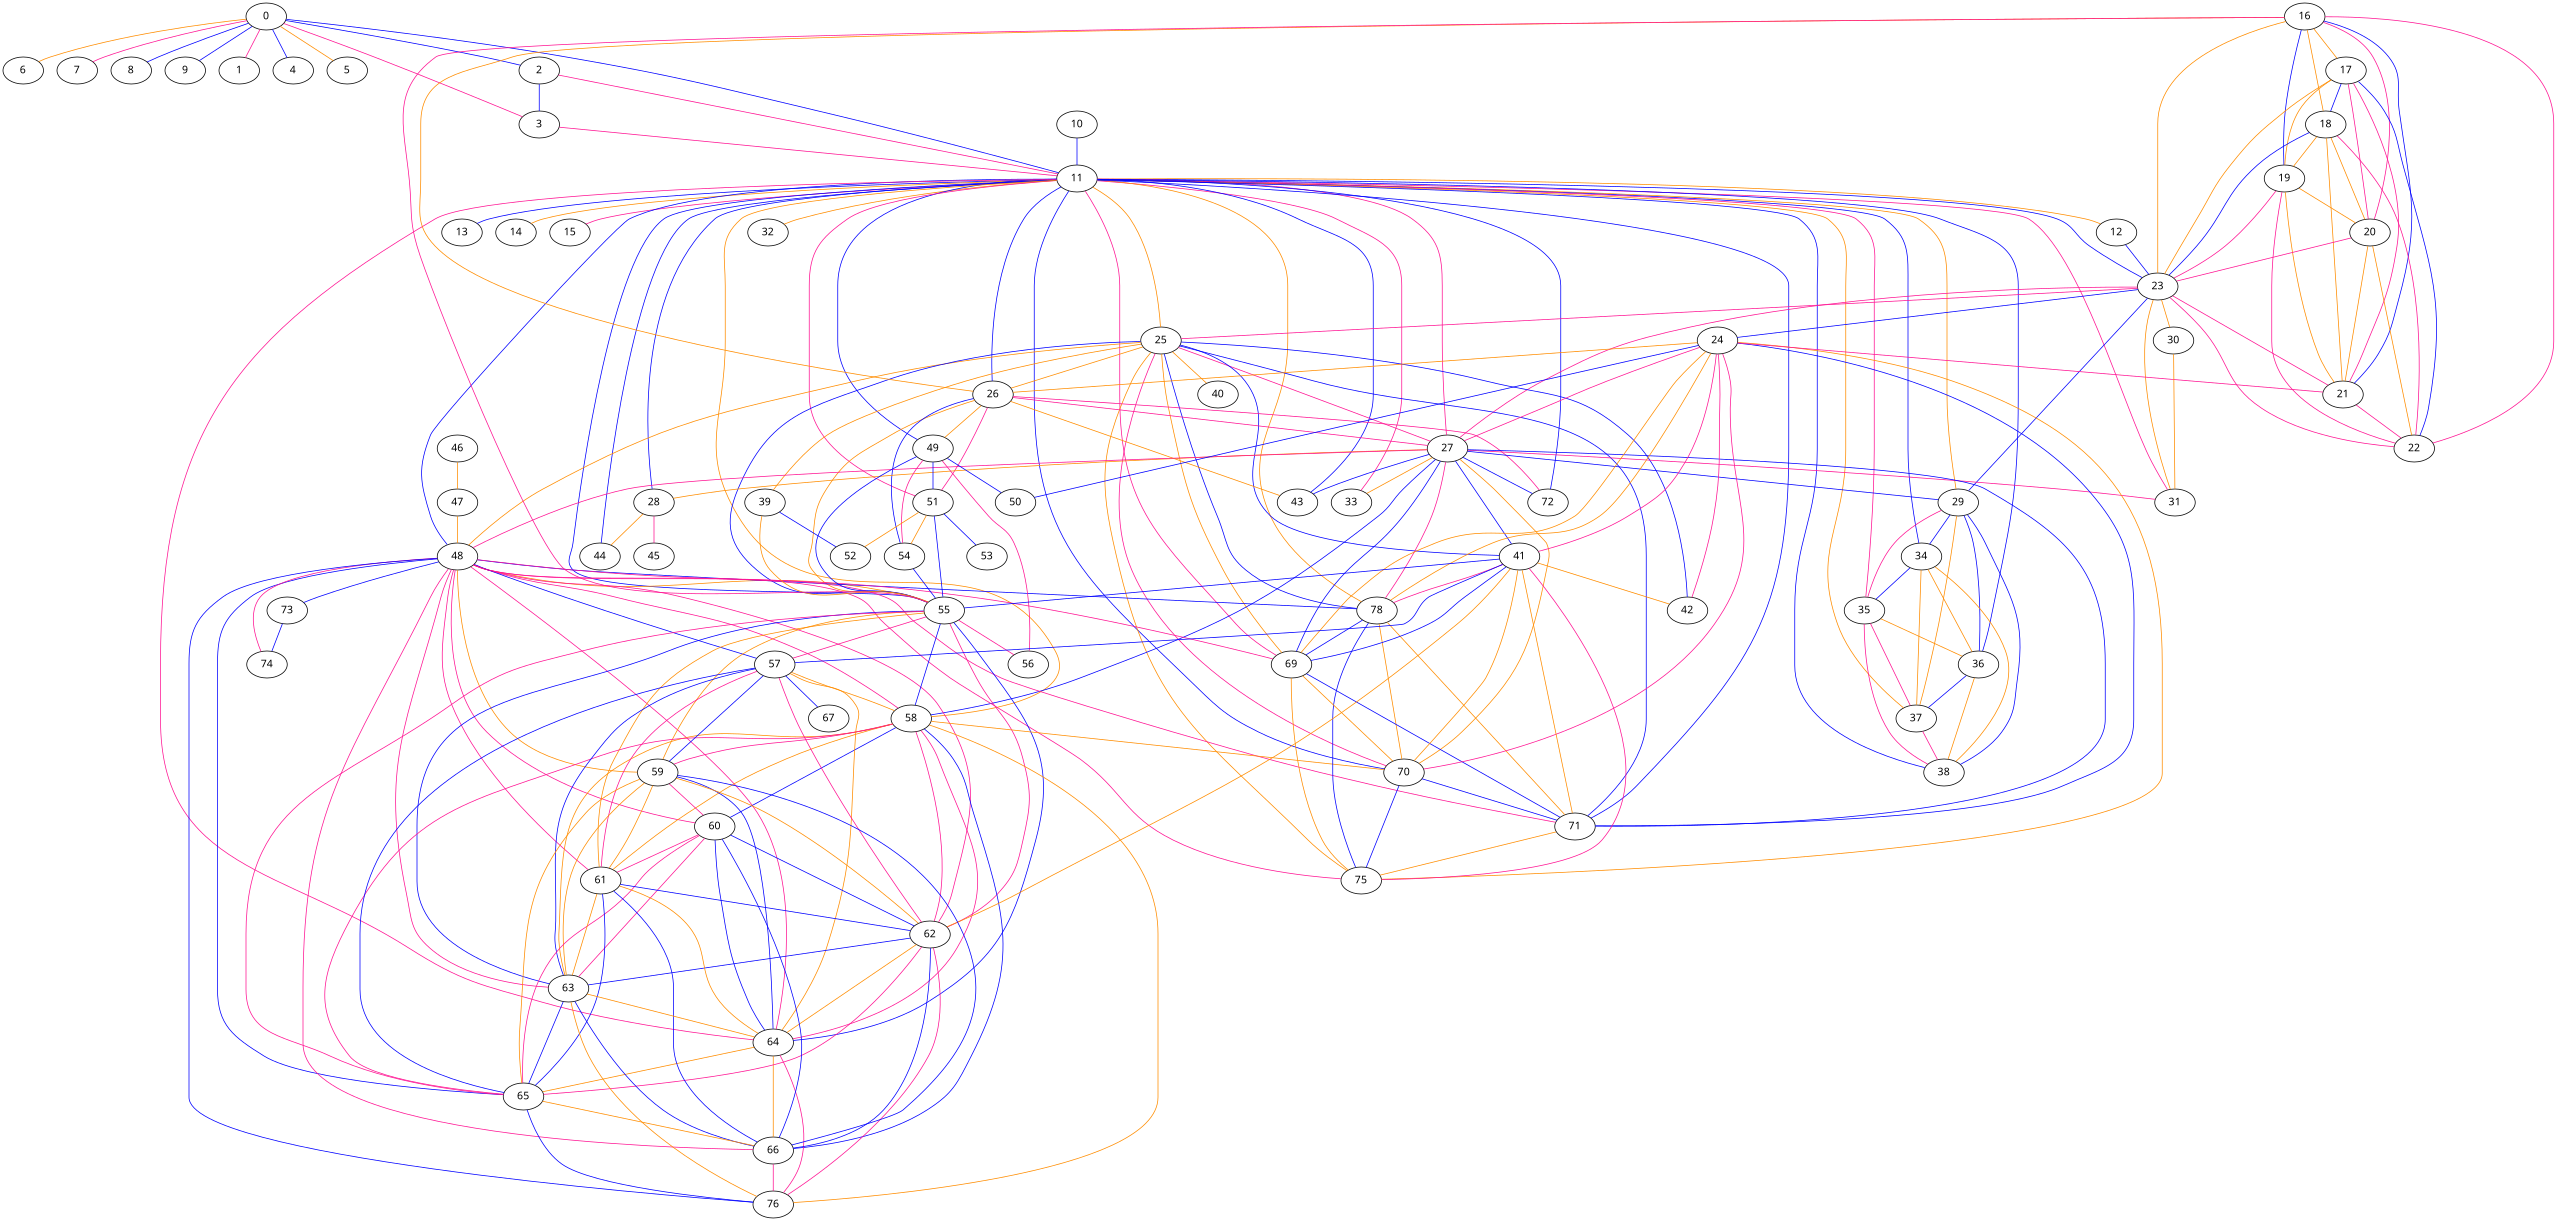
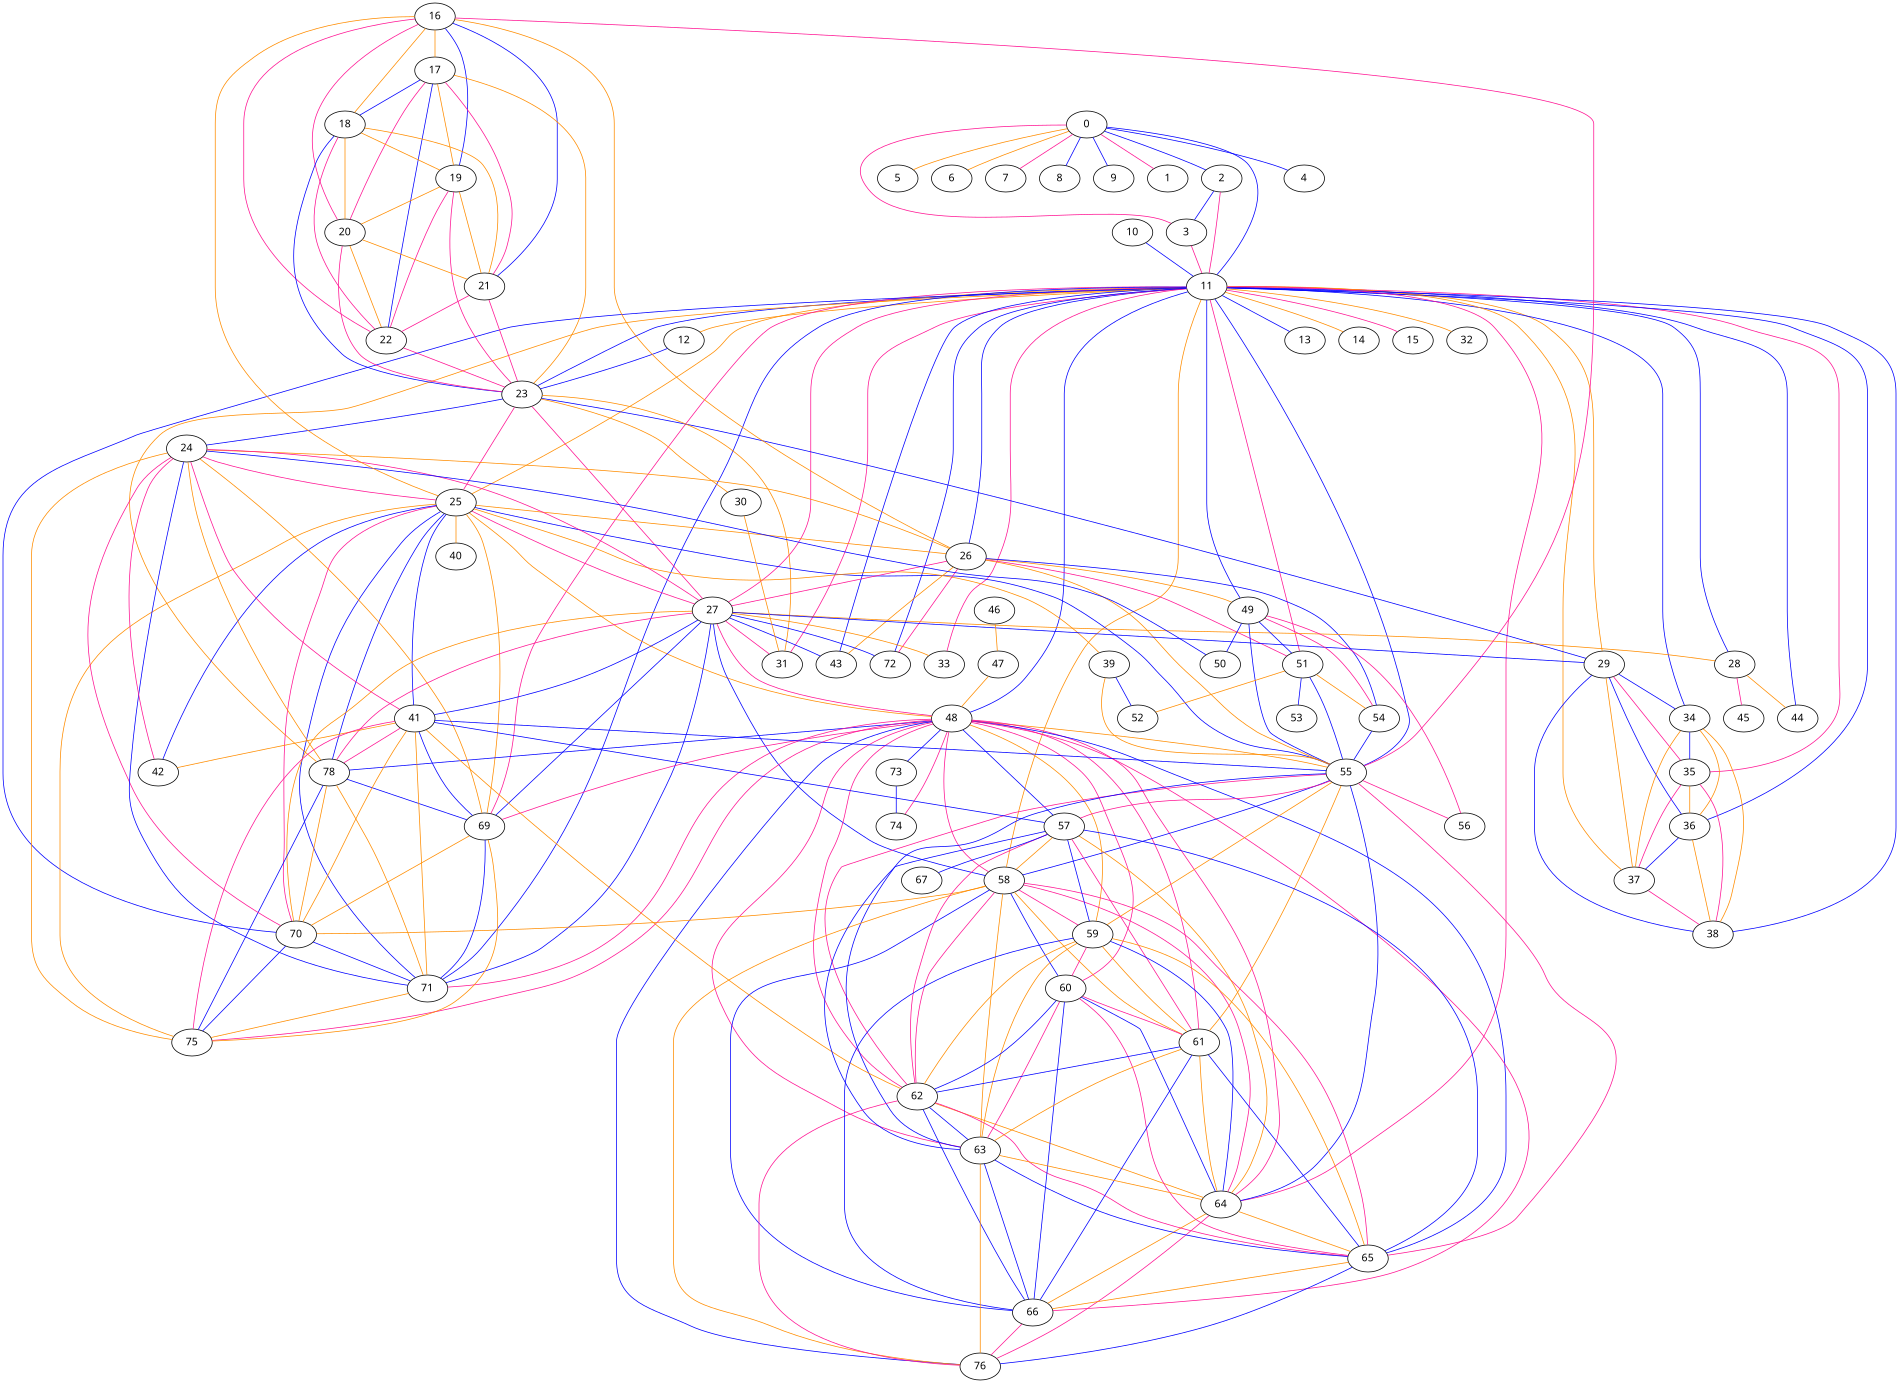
edge "16" -- "23": now "16" -- "25"
edge "24" -- "21": now "24" -- "25"
